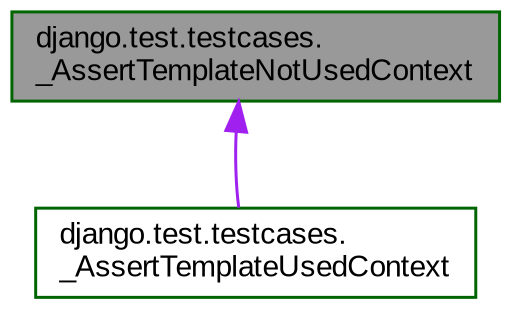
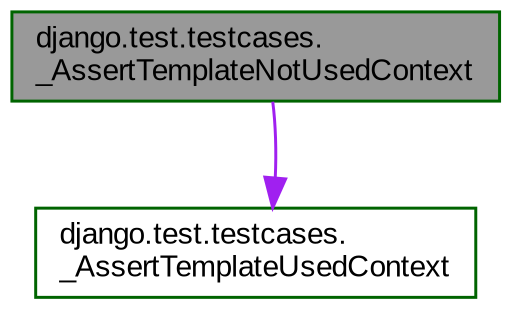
edge "django.test.testcases. _AssertTemplateUsedContext" -> "django.test.testcases. _AssertTemplateNotUsedContext": reversed
